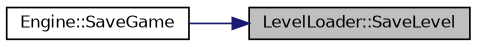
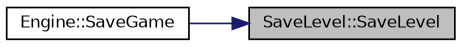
node "LevelLoader::SaveLevel": label "LevelLoader::SaveLevel" -> "SaveLevel::SaveLevel"
